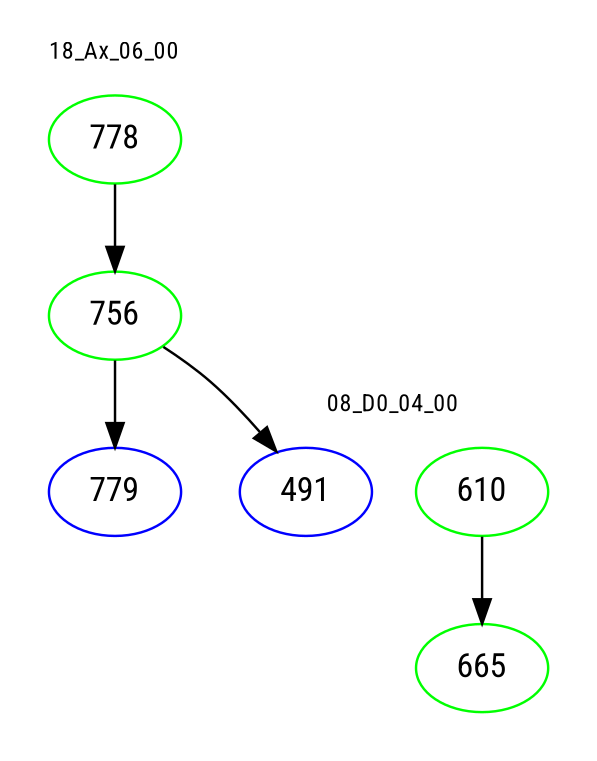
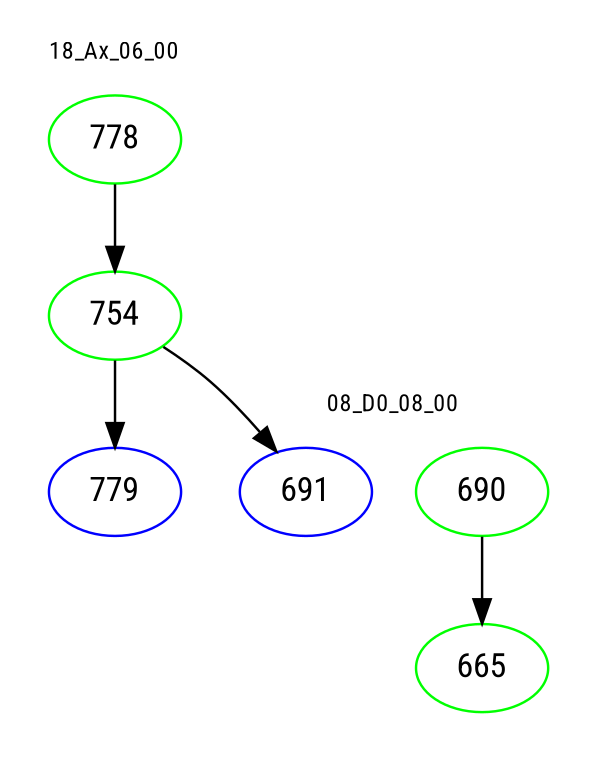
node "756": label "756" -> "754"
cluster "08_D0_04_00": label "08_D0_04_00" -> "08_D0_08_00"
node "491": label "491" -> "691"
node "610": label "610" -> "690"
